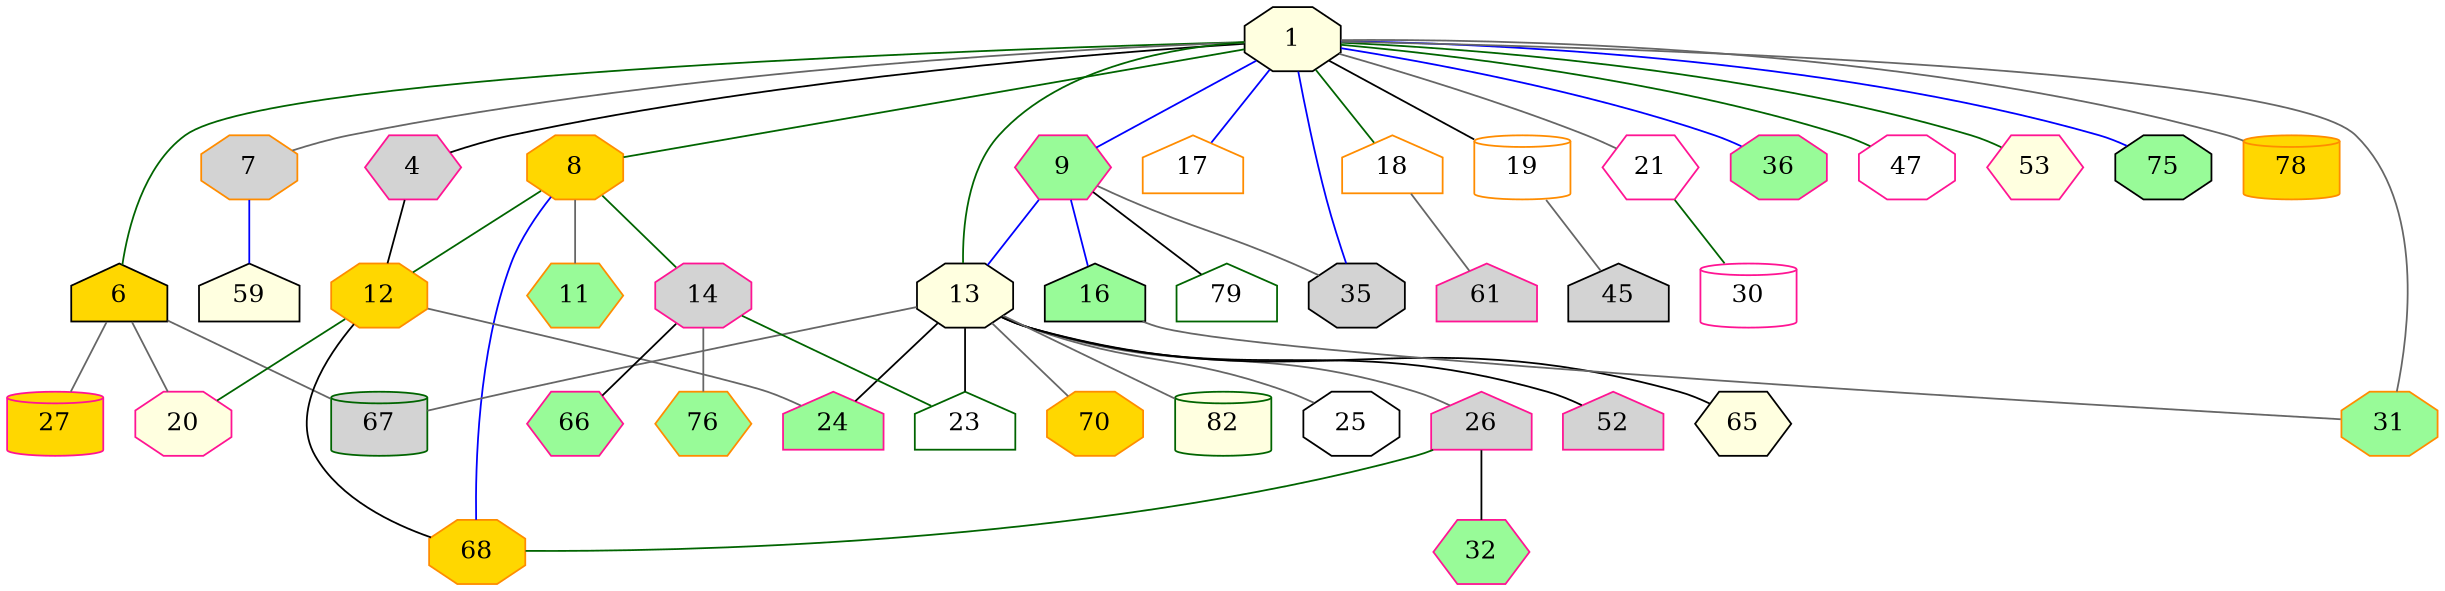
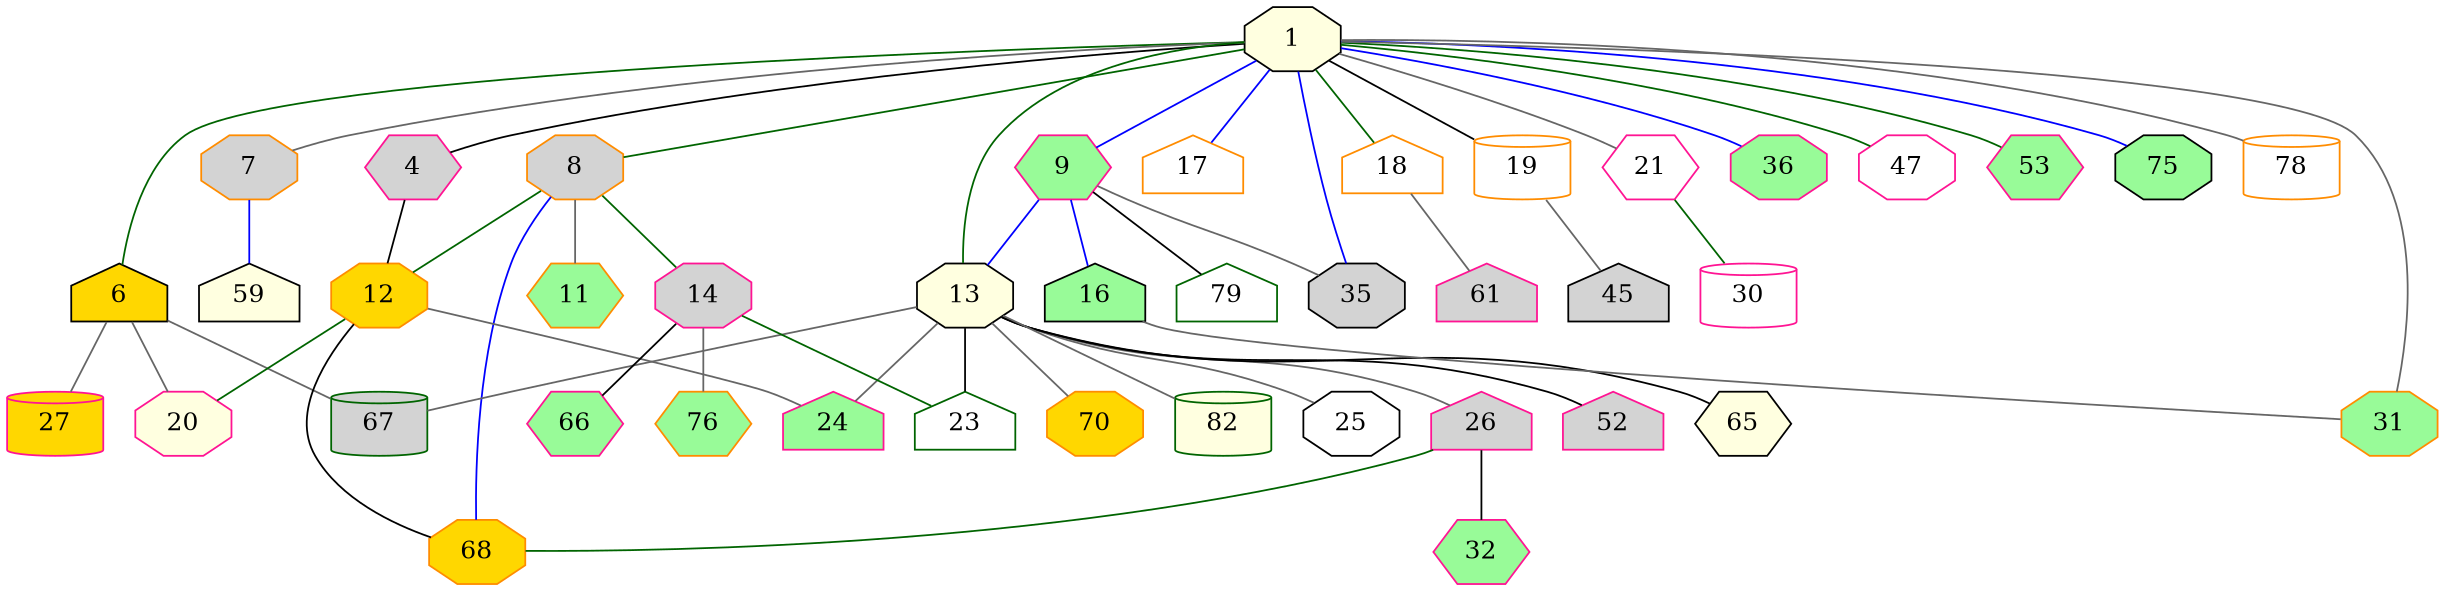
node "8": fillcolor gold -> lightgrey
node "53": fillcolor lightyellow -> palegreen
node "78": fillcolor gold -> white
edge "13" -- "24": color black -> gray40
